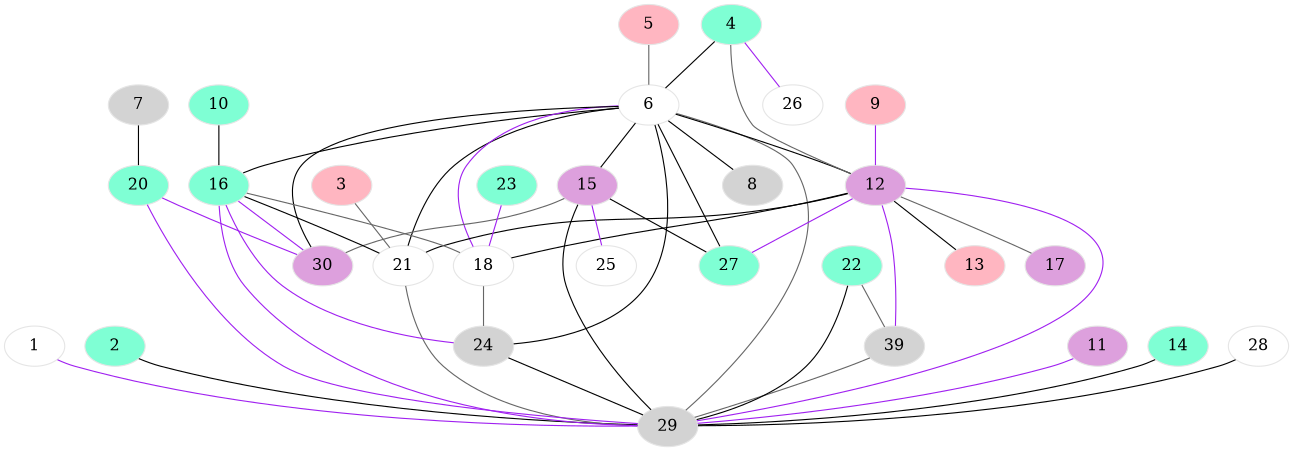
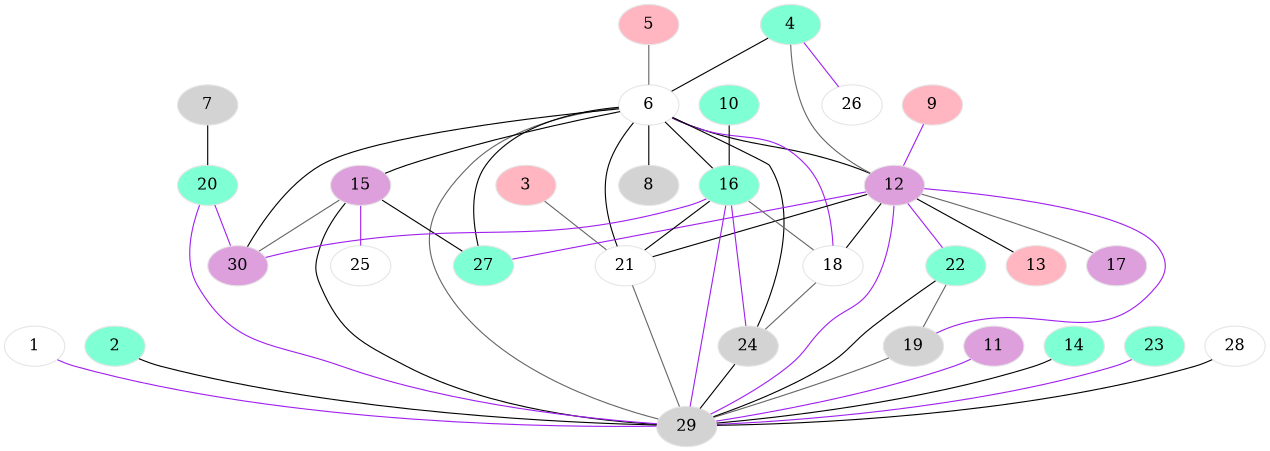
edge "23" -- "18": now "23" -- "29"
edge "12" -- "22": added
node "39": label "39" -> "19"
